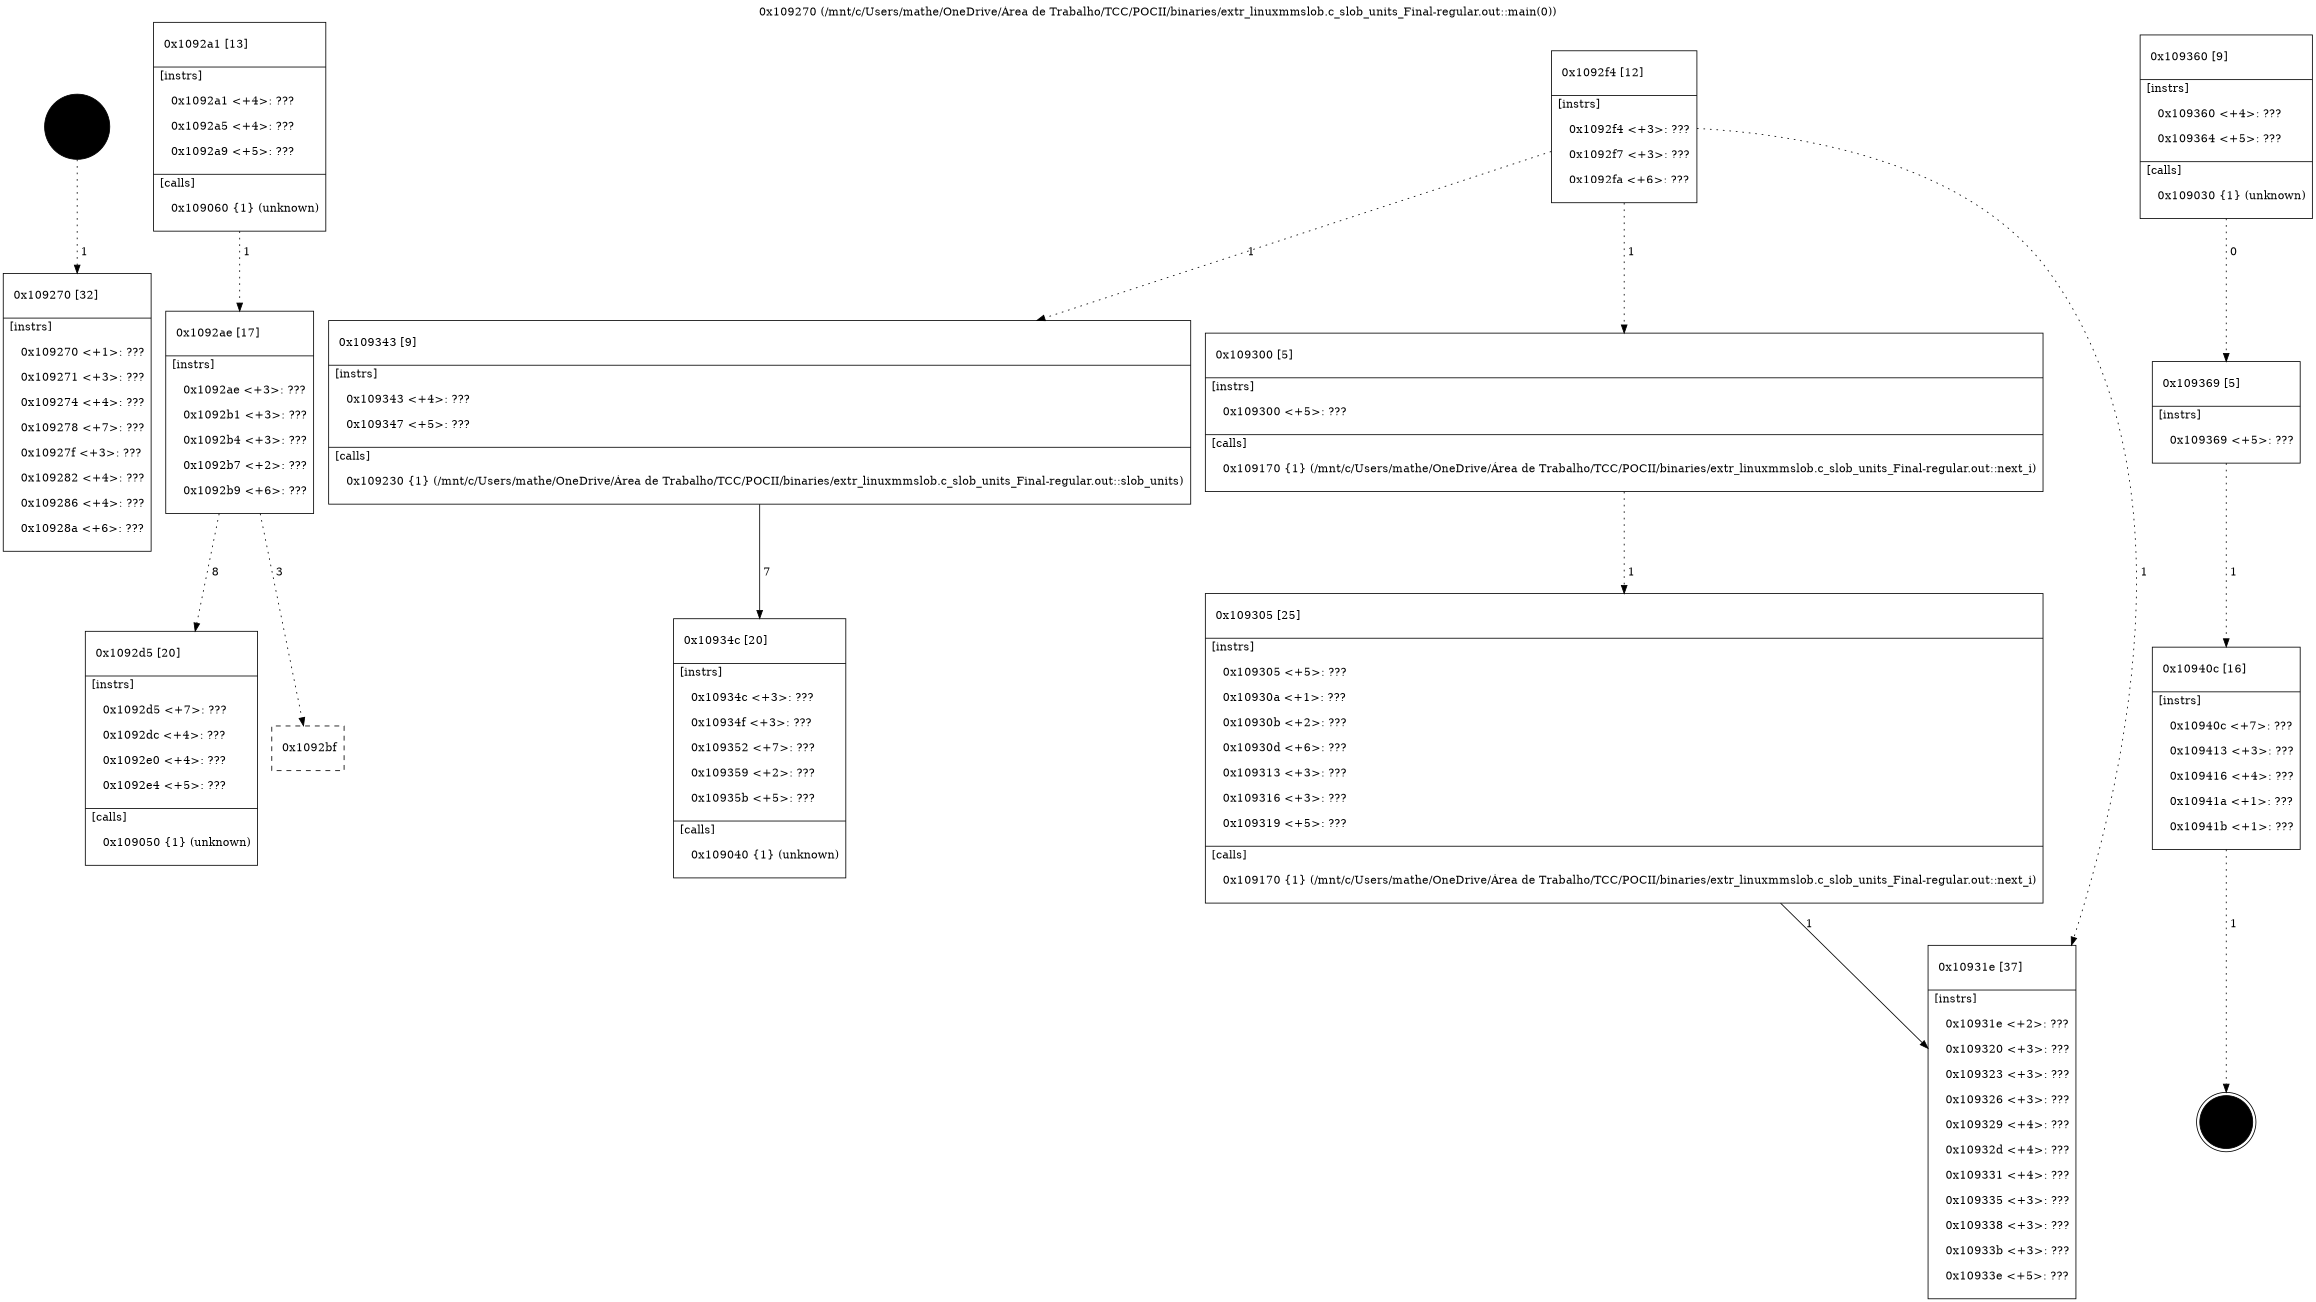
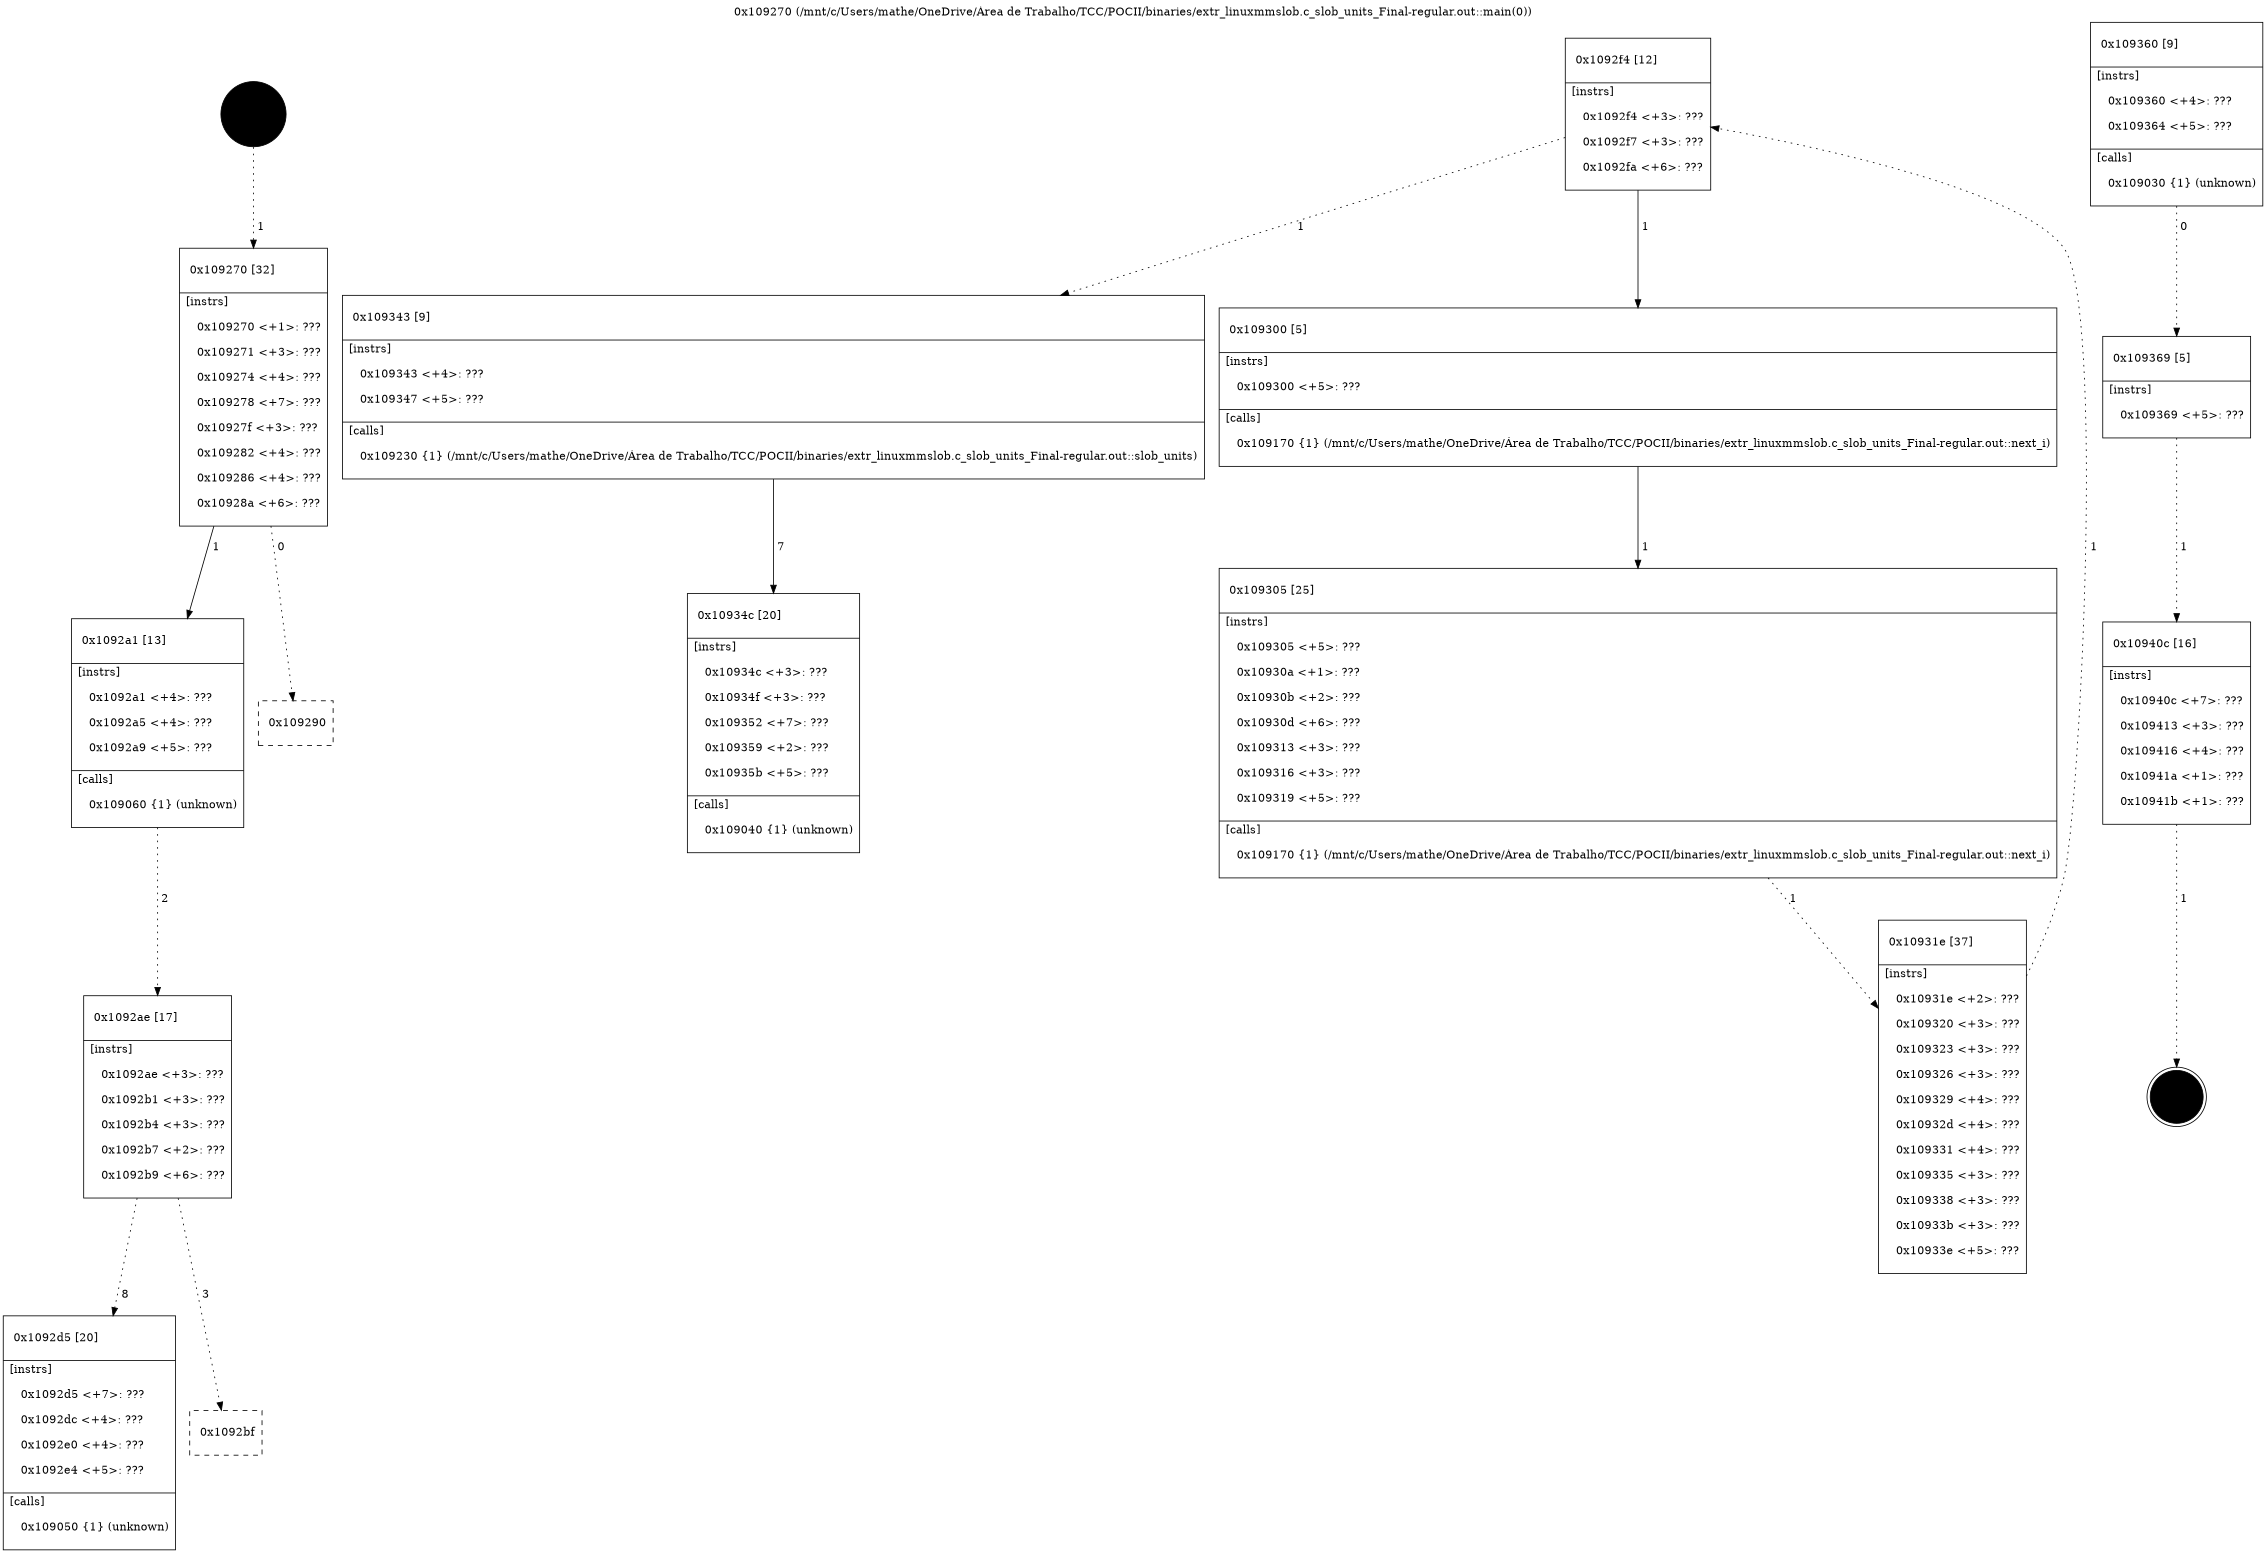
edge "0x1092a1 [13]" -> "0x1092ae [17]": label " 1" -> " 2"
edge "0x1092f4 [12]" -> "0x109300 [5]": style dotted -> solid
edge "0x1092f4 [12]" -> "0x10931e [37]": reversed
edge "0x109300 [5]" -> "0x109305 [25]": style dotted -> solid
edge "0x109270 [32]" -> "0x1092a1 [13]": added, label "1"
node "0x109290": added
edge "0x109305 [25]" -> "0x10931e [37]": style solid -> dotted
